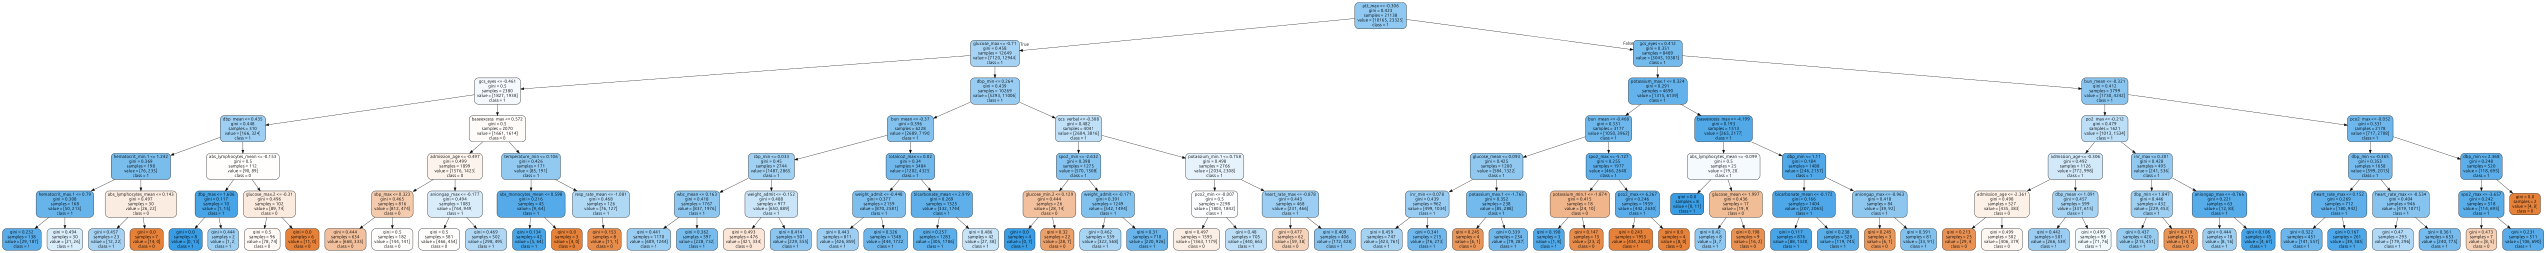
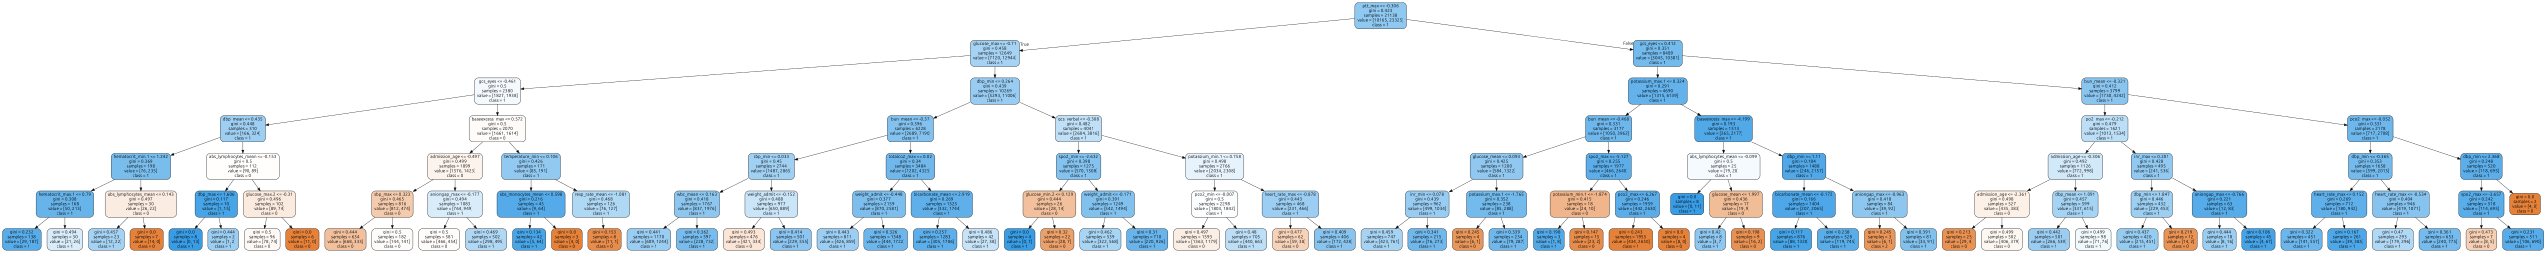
node "gini = 0.245 samples = 3 value = [6, 1] class = 0": label "gini = 0.245 samples = 3 value = [6, 1] class = 0" -> "gini = 0.245 samples = 3 value = [6, 1] class = 2"
